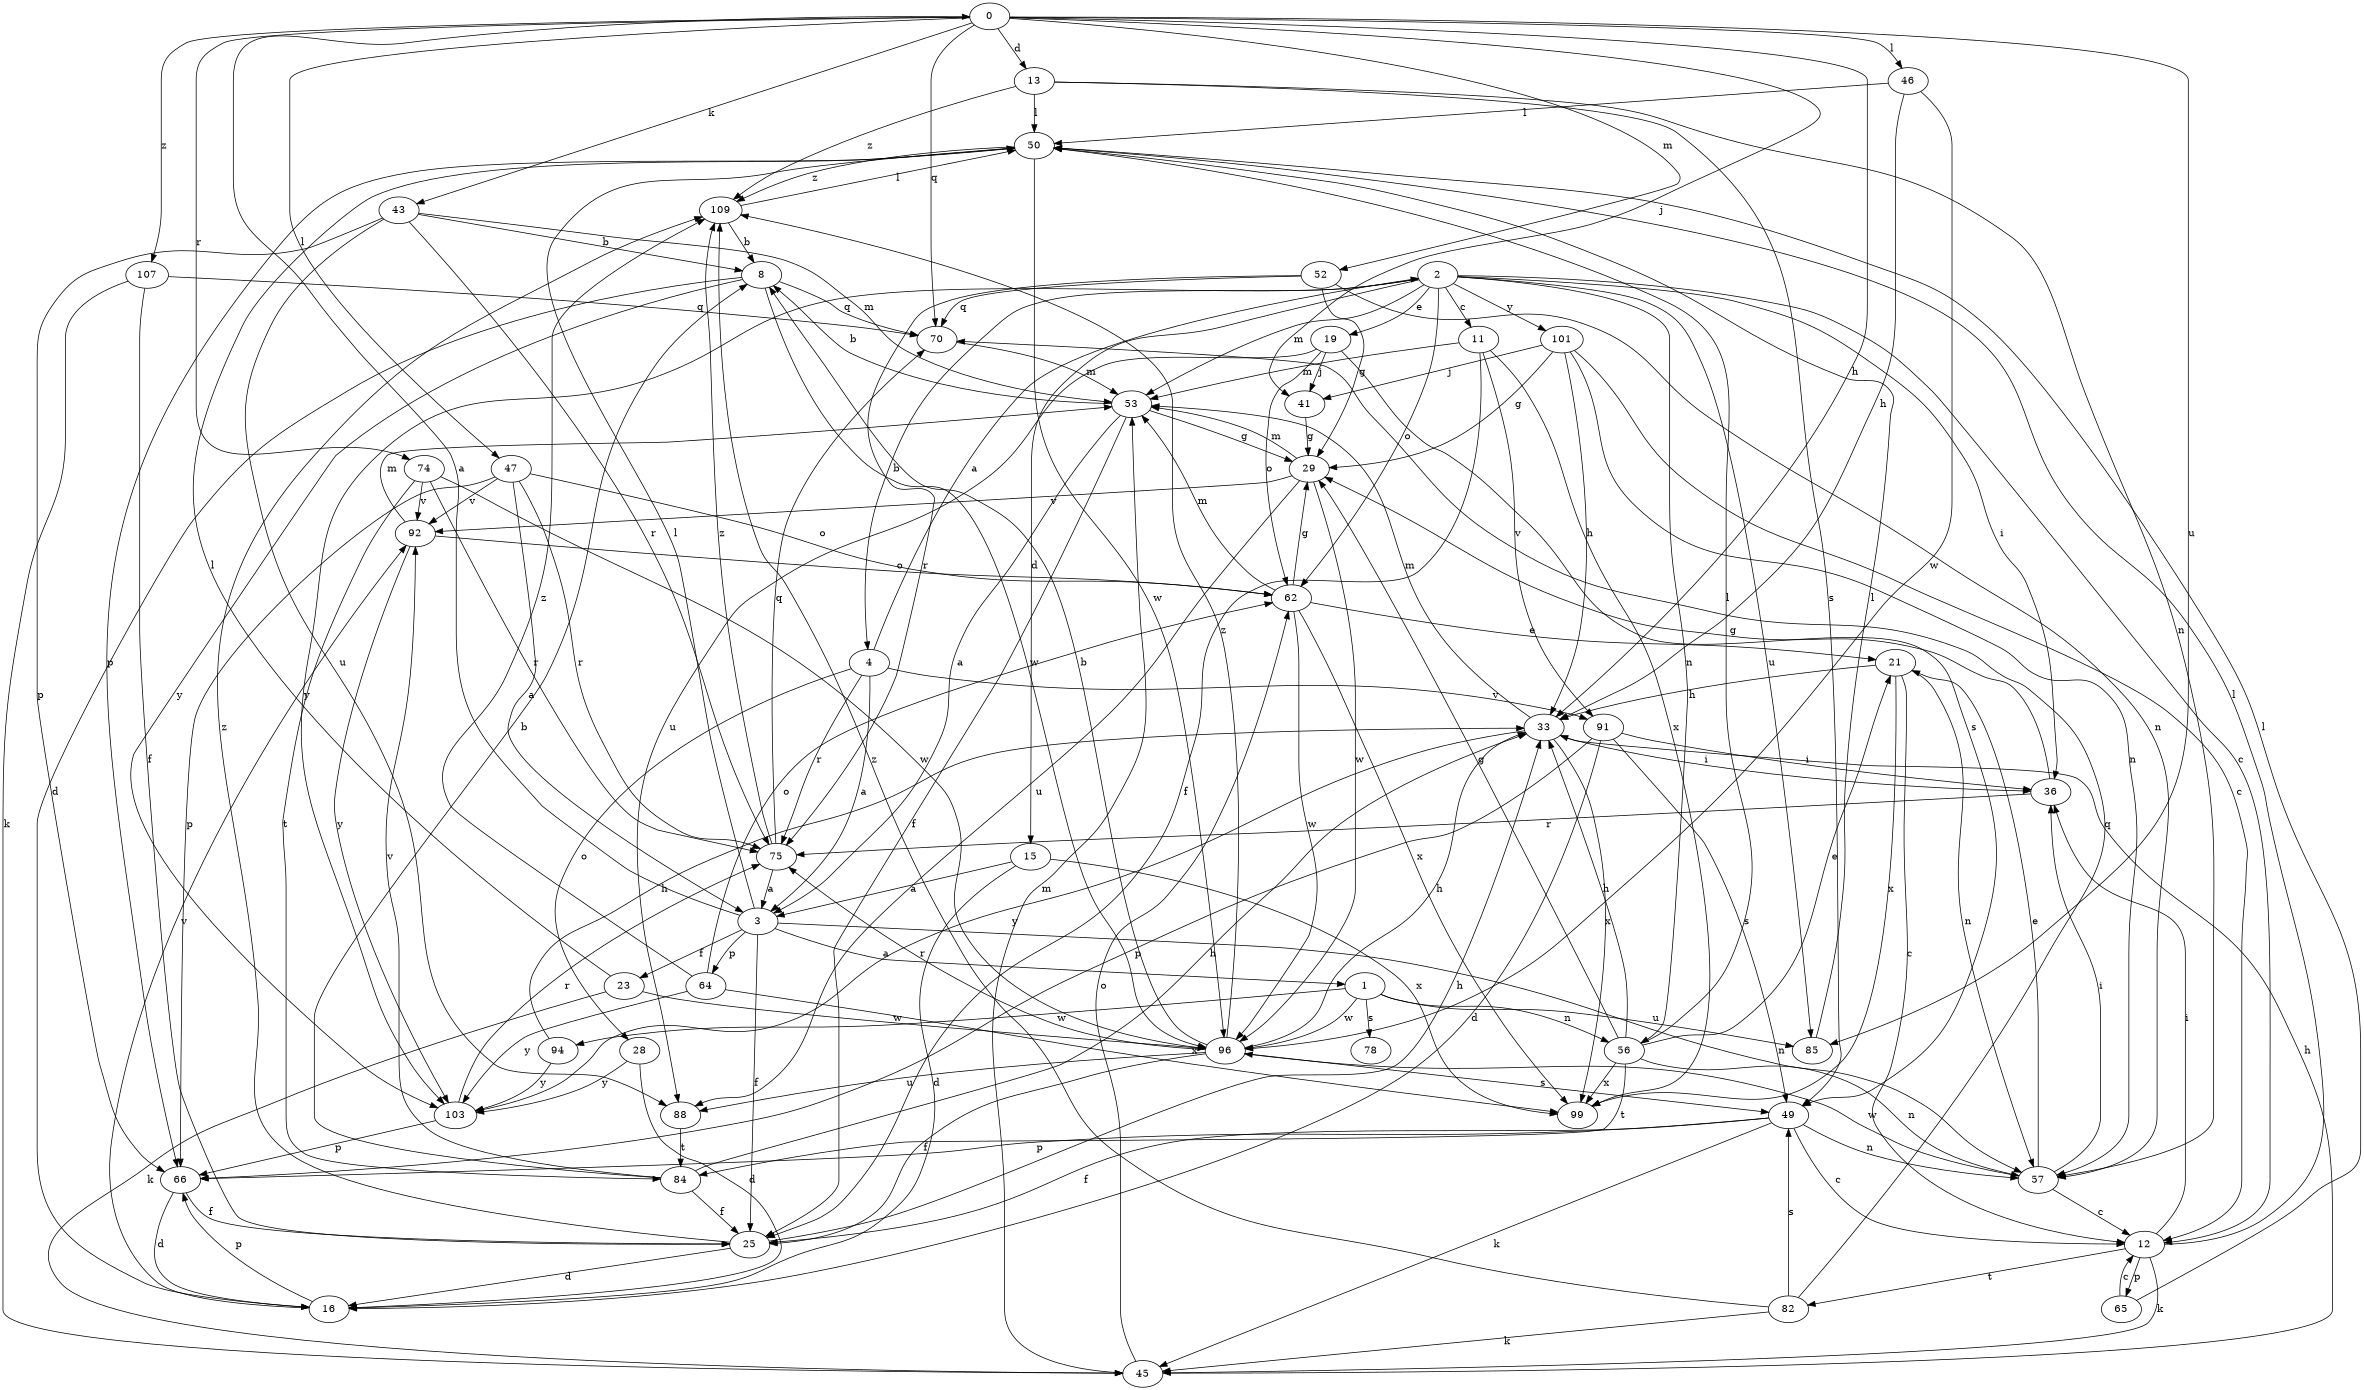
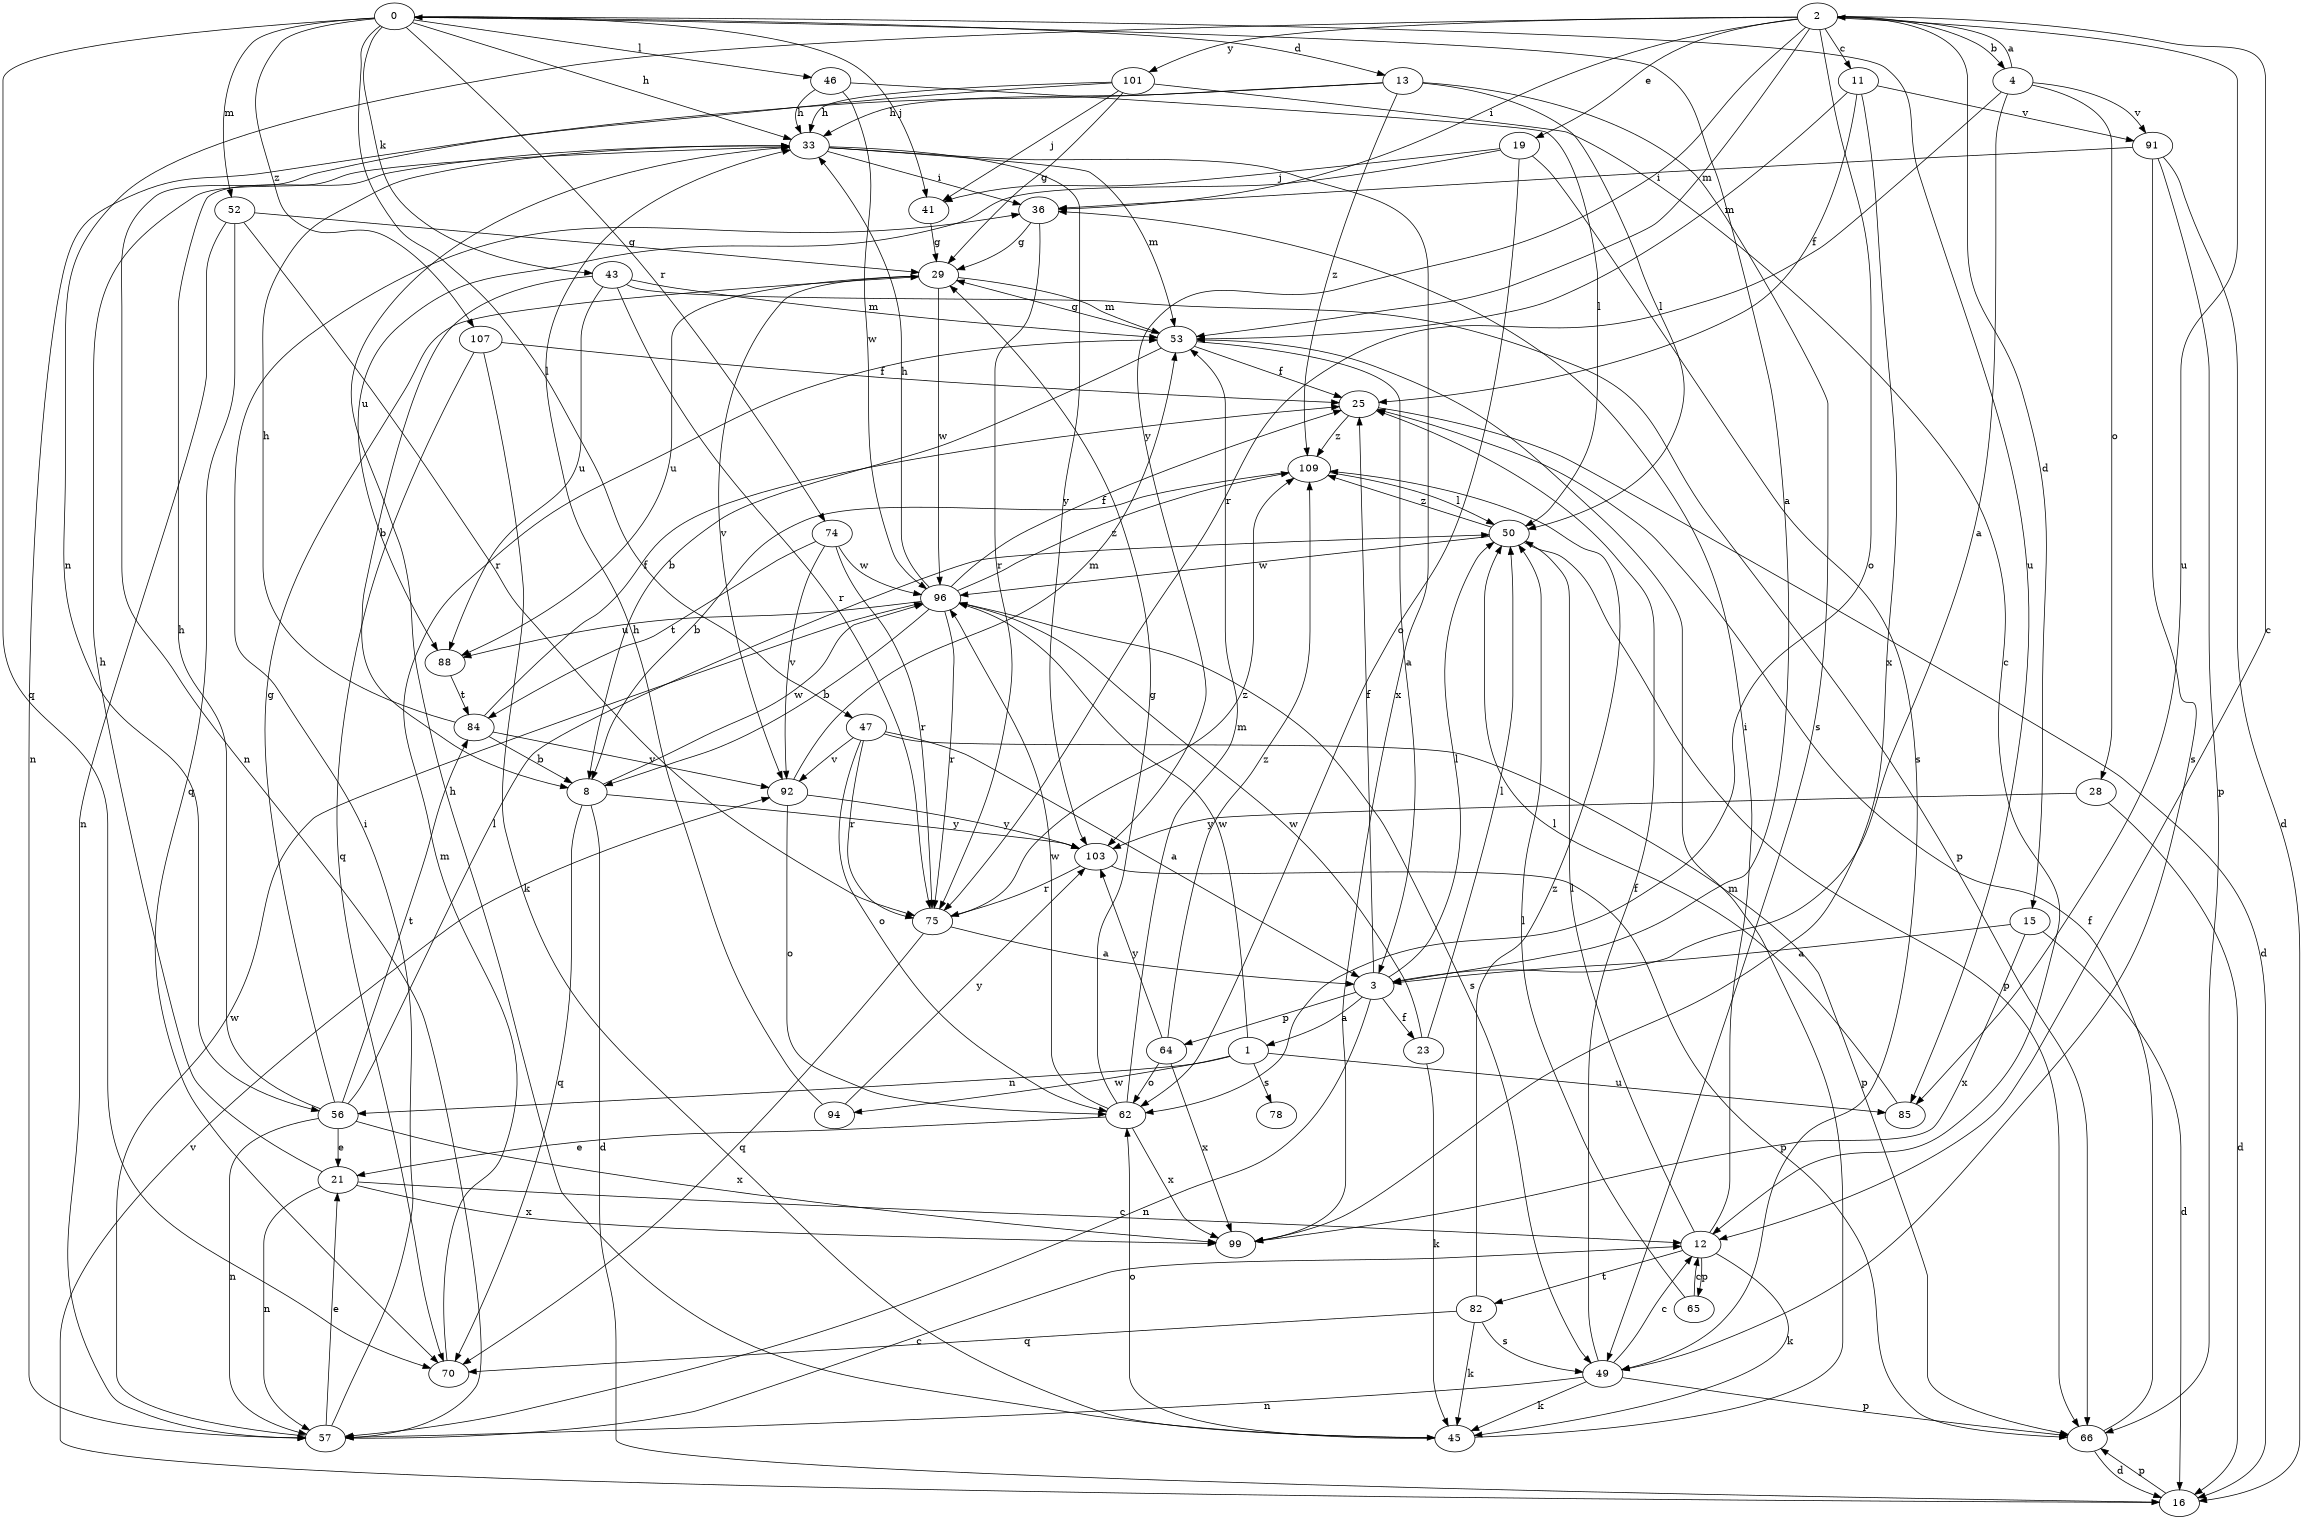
edge "25" -> "33": now "13" -> "33"
